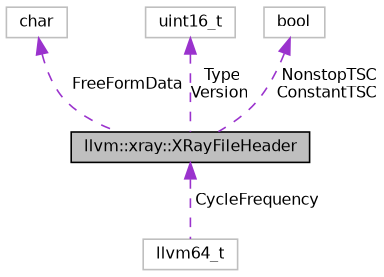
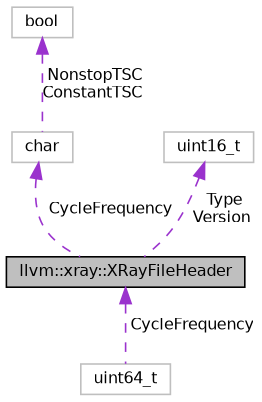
edge "llvm::xray::XRayFileHeader" -> "char": label " FreeFormData" -> " CycleFrequency"
edge "llvm::xray::XRayFileHeader" -> "bool": now "char" -> "bool"
node "llvm64_t": label "llvm64_t" -> "uint64_t"
